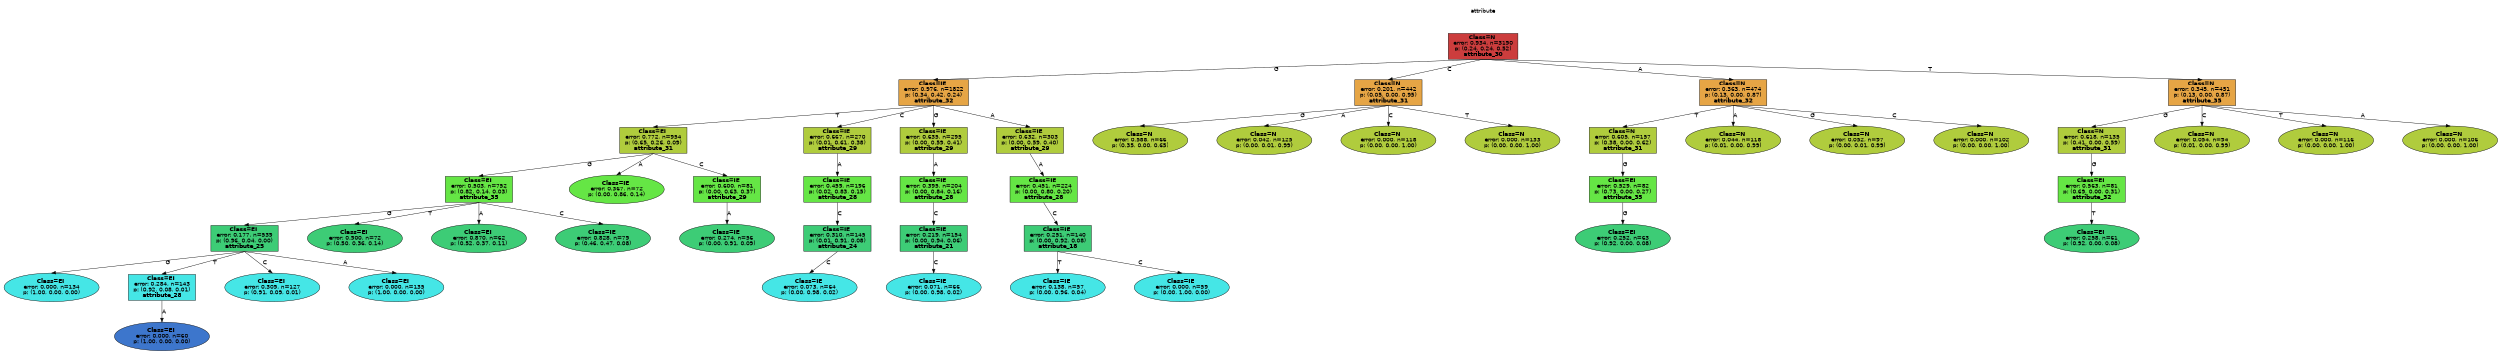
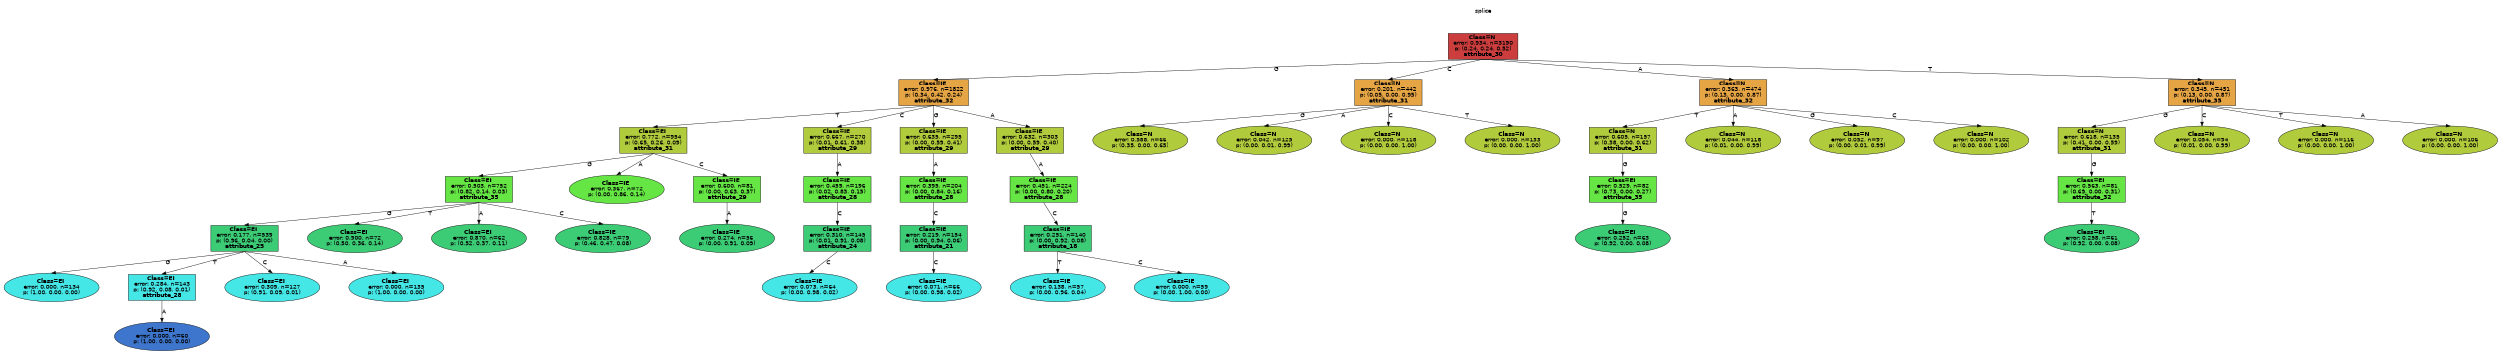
node "attribute": label "attribute" -> "splice"
